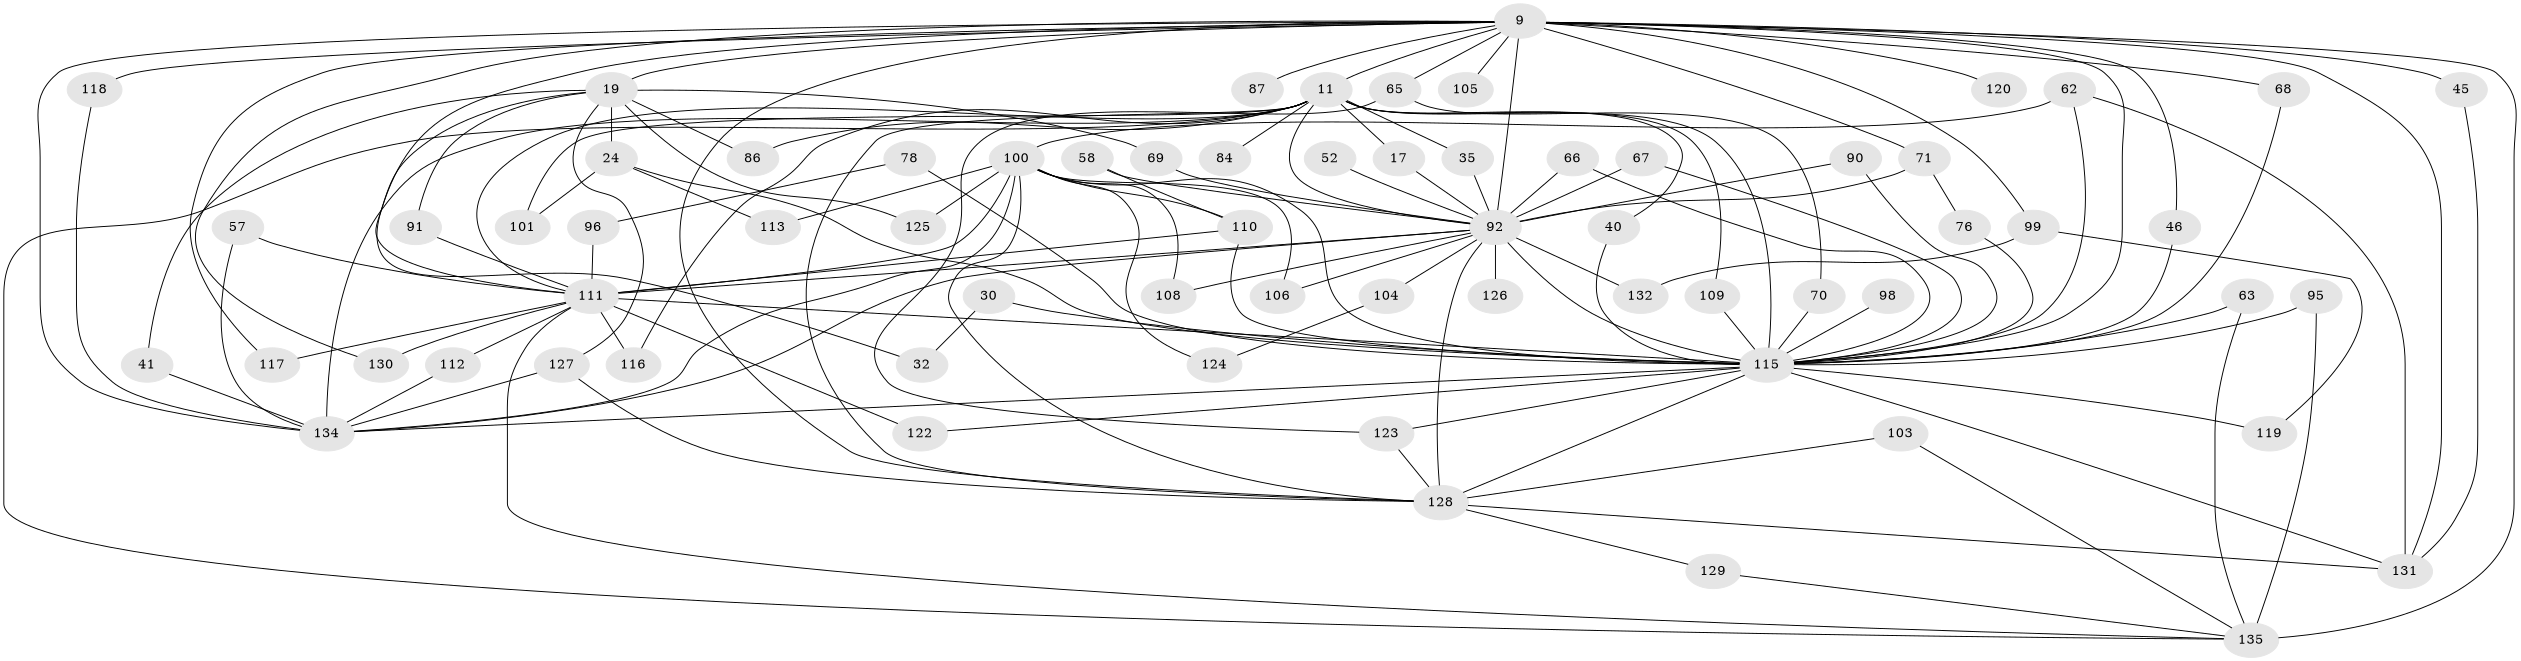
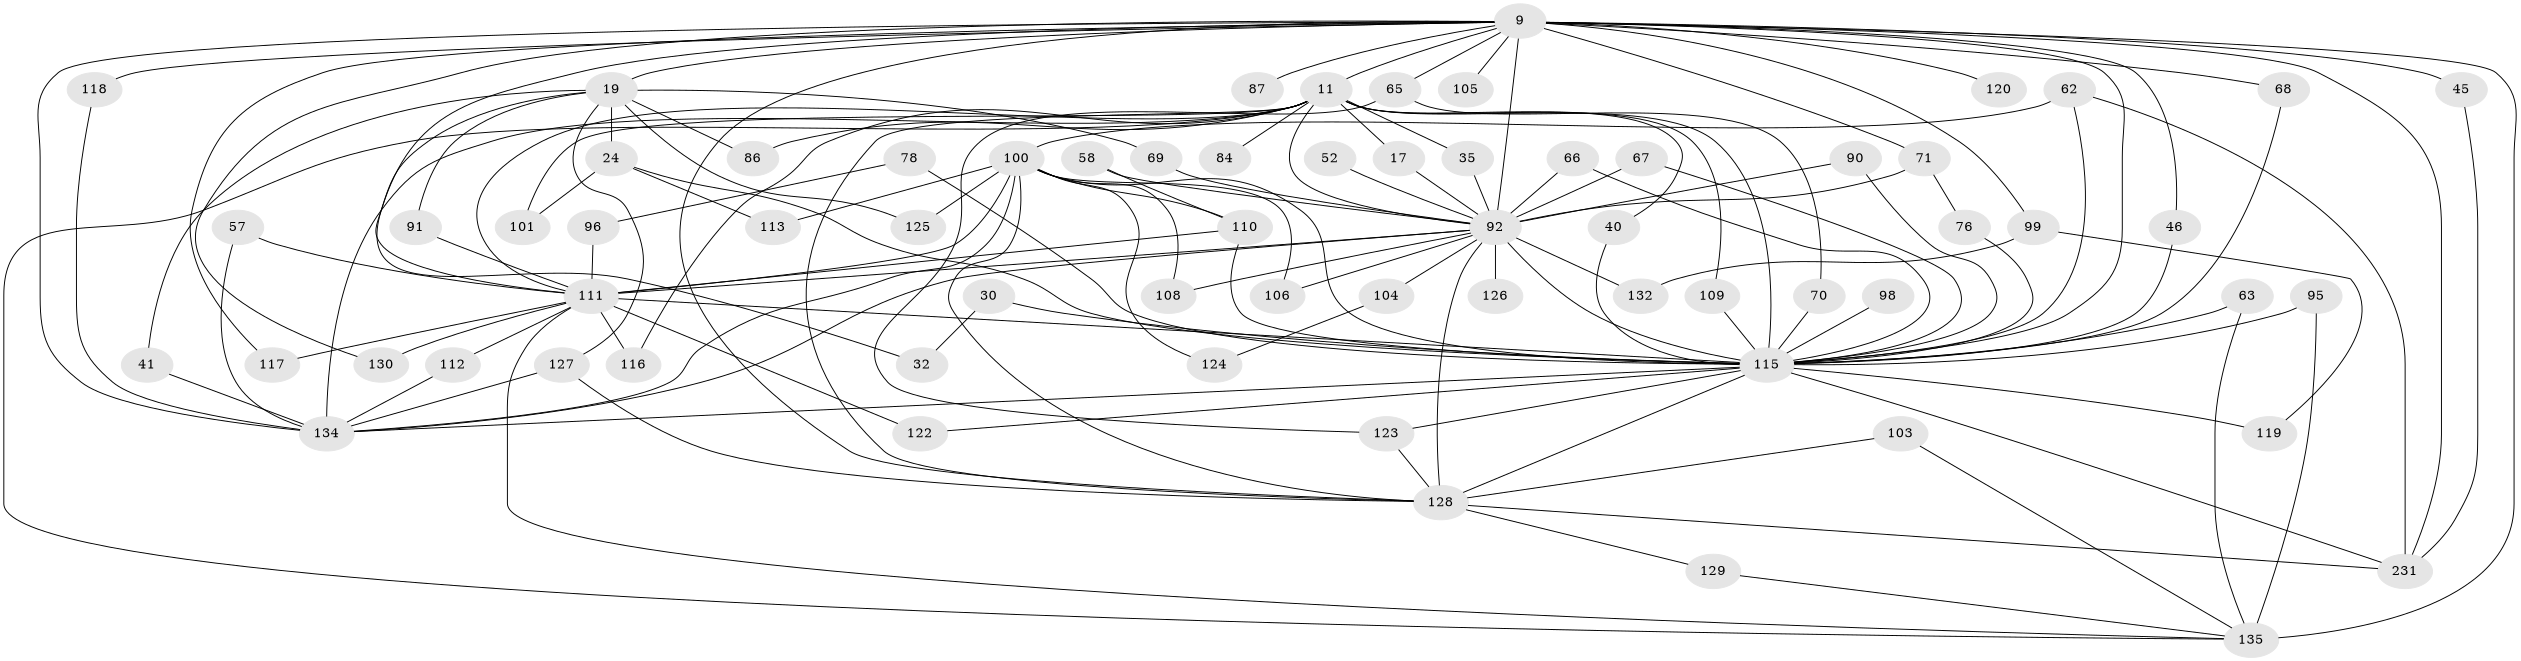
node "131": label "131" -> "231"
